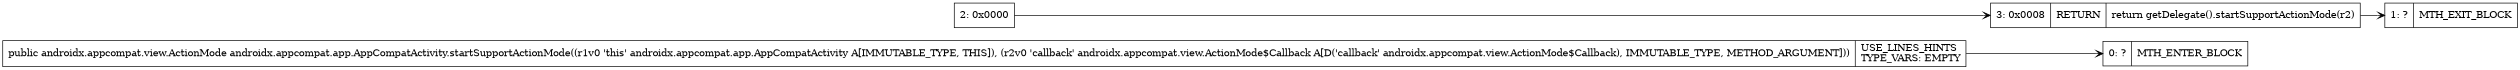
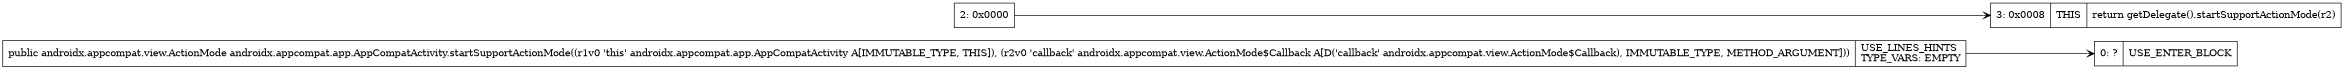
node "3: 0x0008": text "RETURN" -> "THIS"
node "1: ?": removed
node "0: ?": text "MTH_ENTER_BLOCK" -> "USE_ENTER_BLOCK"
